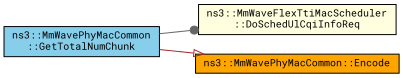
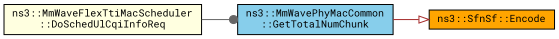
edge "ns3::MmWavePhyMacCommon ::GetTotalNumChunk" -> "ns3::MmWaveFlexTtiMacScheduler ::DoSchedUlCqiInfoReq": reversed
node "ns3::MmWavePhyMacCommon::Encode": label "ns3::MmWavePhyMacCommon::Encode" -> "ns3::SfnSf::Encode"
